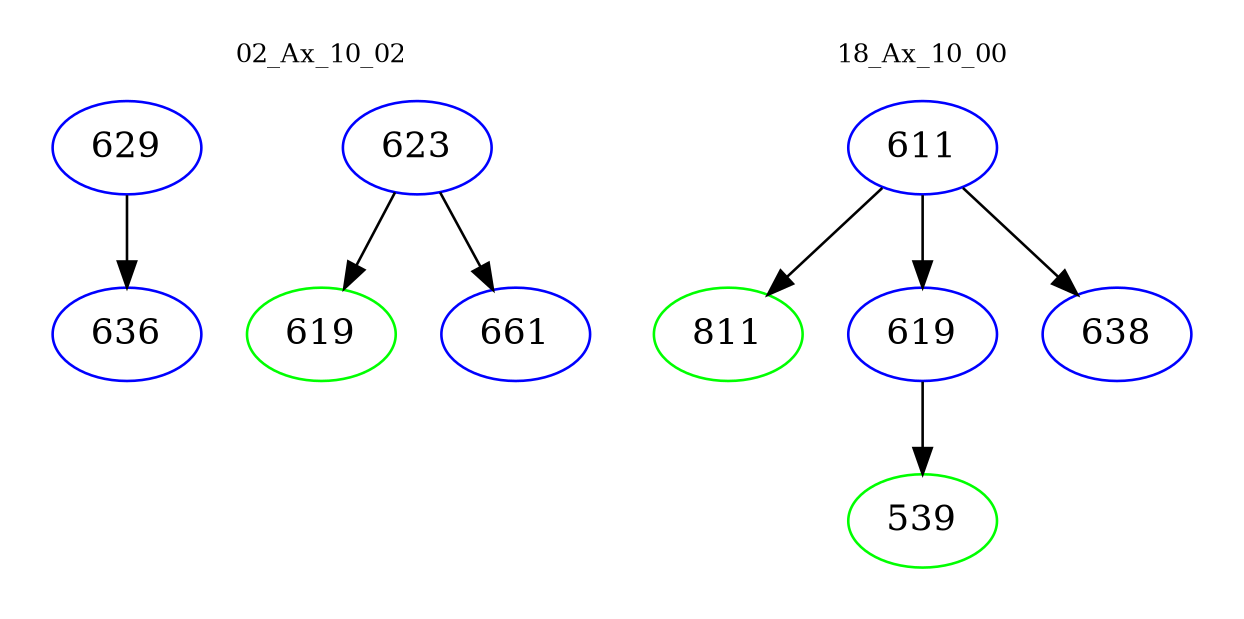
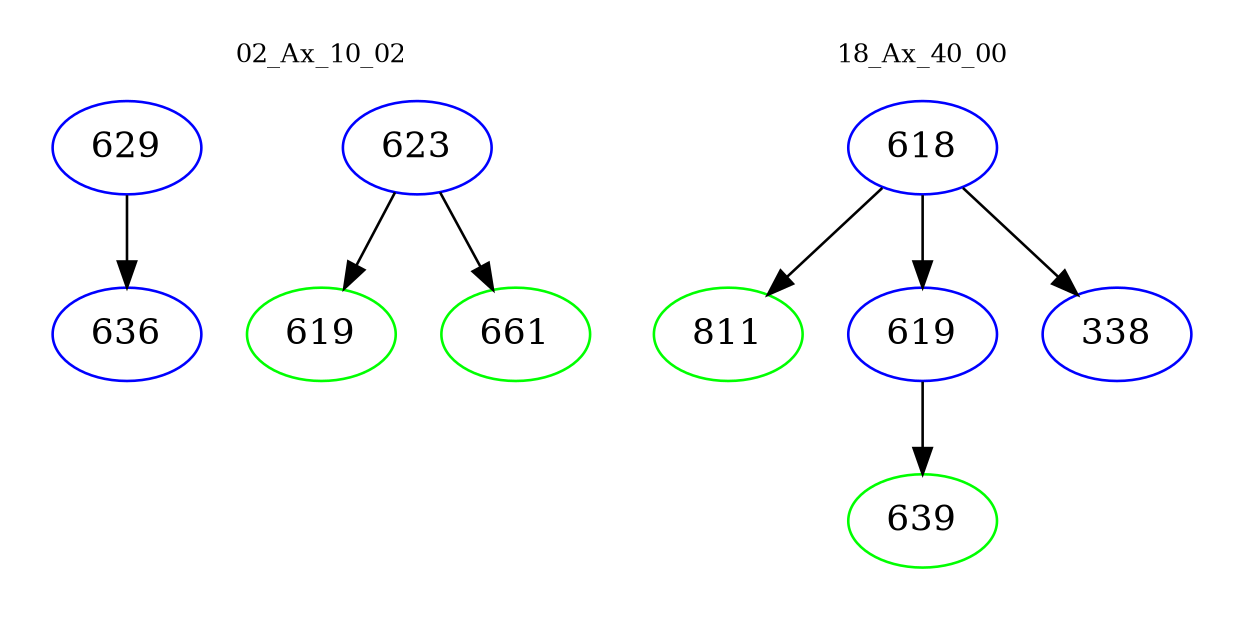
cluster "18_Ax_10_00": label "18_Ax_10_00" -> "18_Ax_40_00"
node "611": label "611" -> "618"
node "661": color blue -> green
node "638": label "638" -> "338"
node "539": label "539" -> "639"
